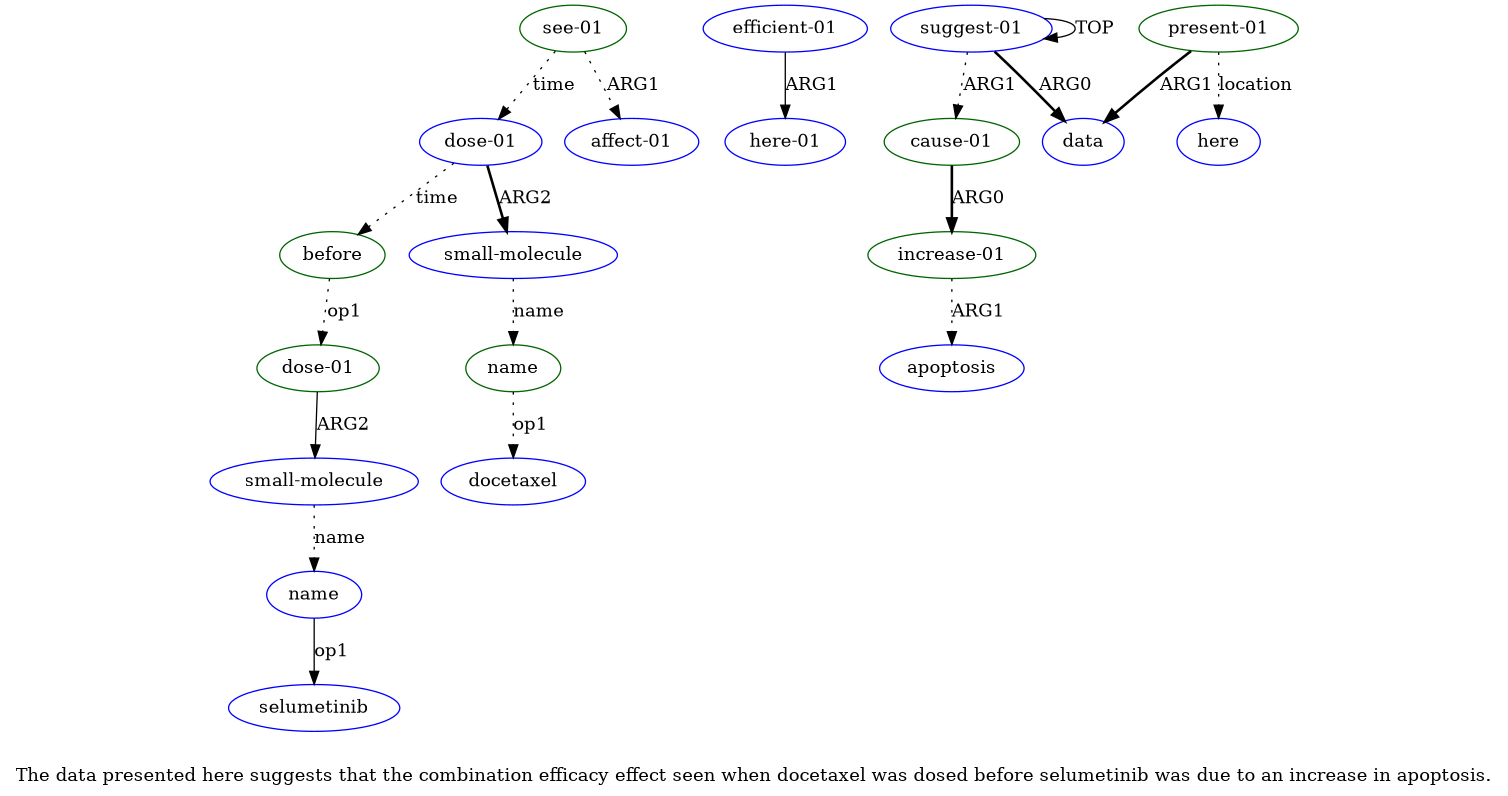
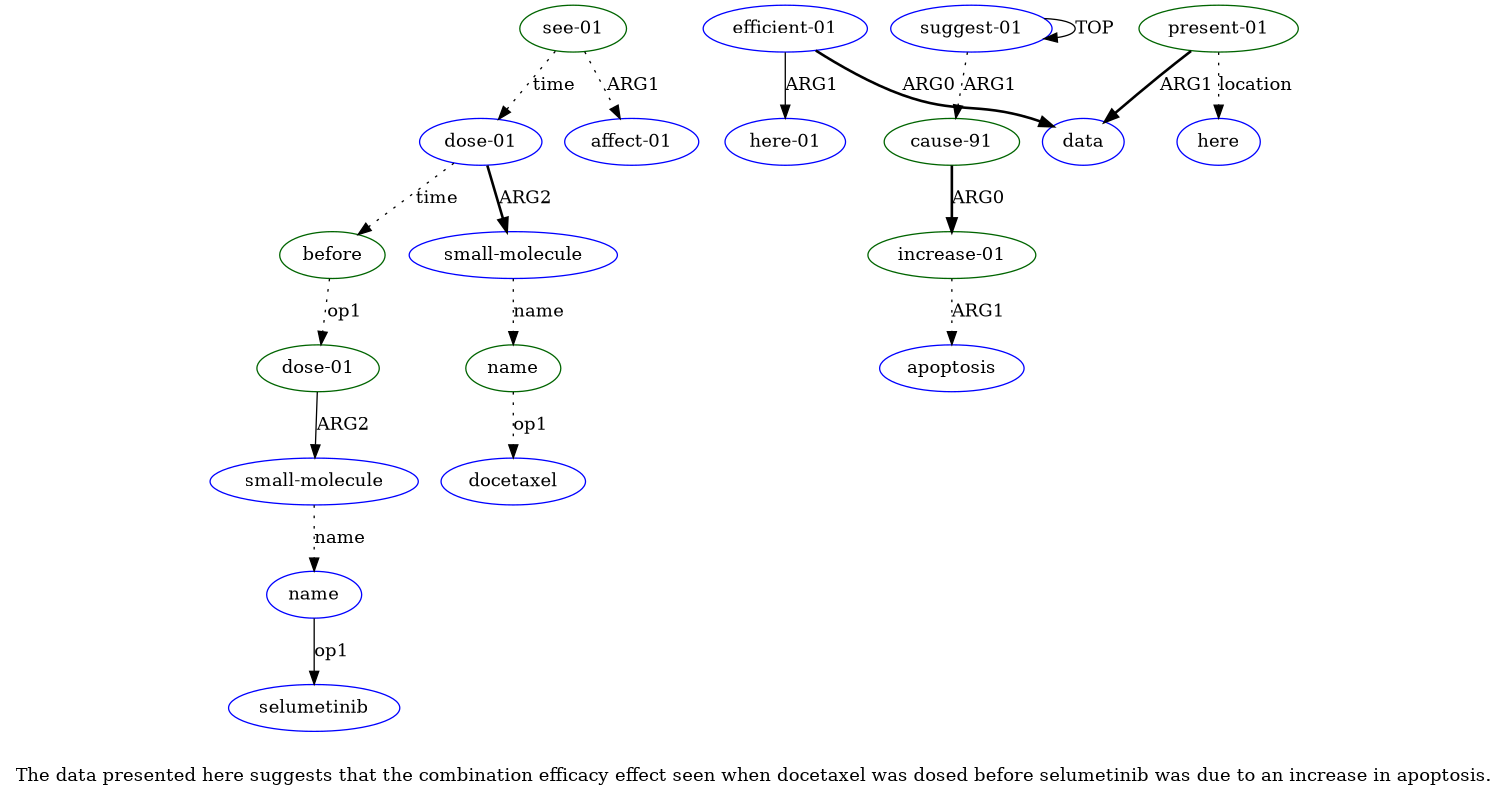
edge "suggest-01" -> "data": now "efficient-01" -> "data"
node "cause-01": label "cause-01" -> "cause-91"
